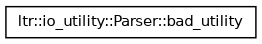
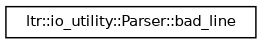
node "ltr::io_utility::Parser::bad_utility": label "ltr::io_utility::Parser::bad_utility" -> "ltr::io_utility::Parser::bad_line"
